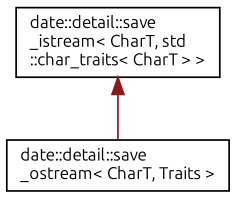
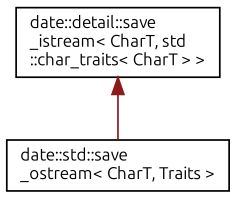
node "date::detail::save _ostream< CharT, Traits >": label "date::detail::save _ostream< CharT, Traits >" -> "date::std::save _ostream< CharT, Traits >"
